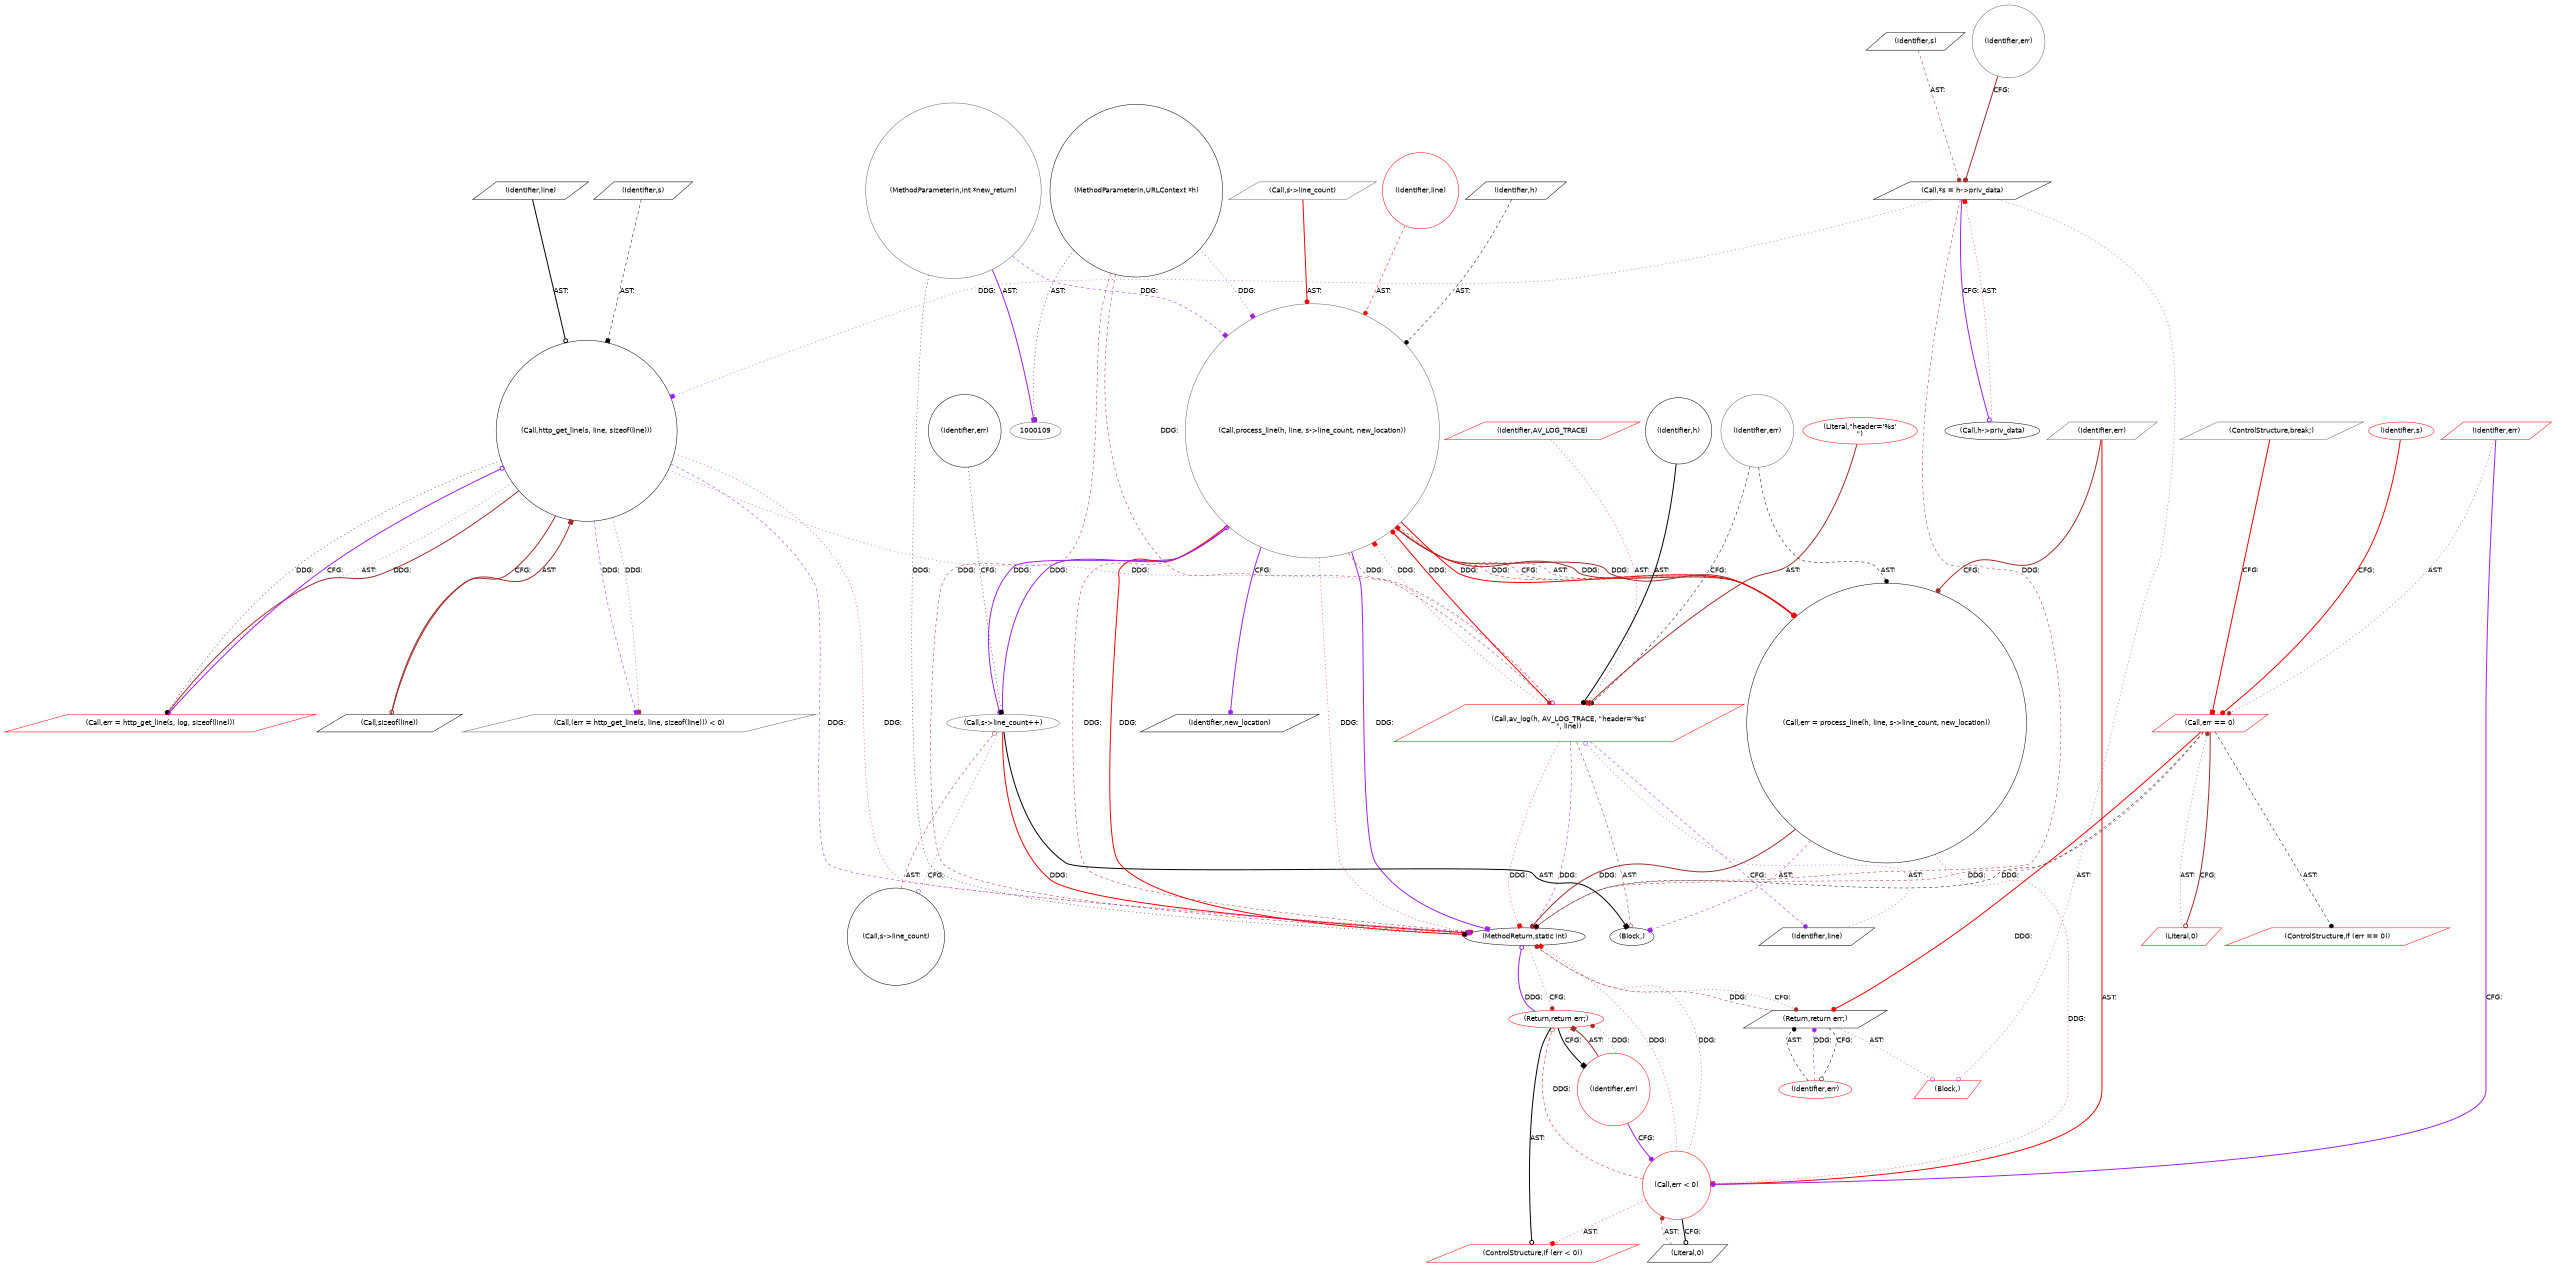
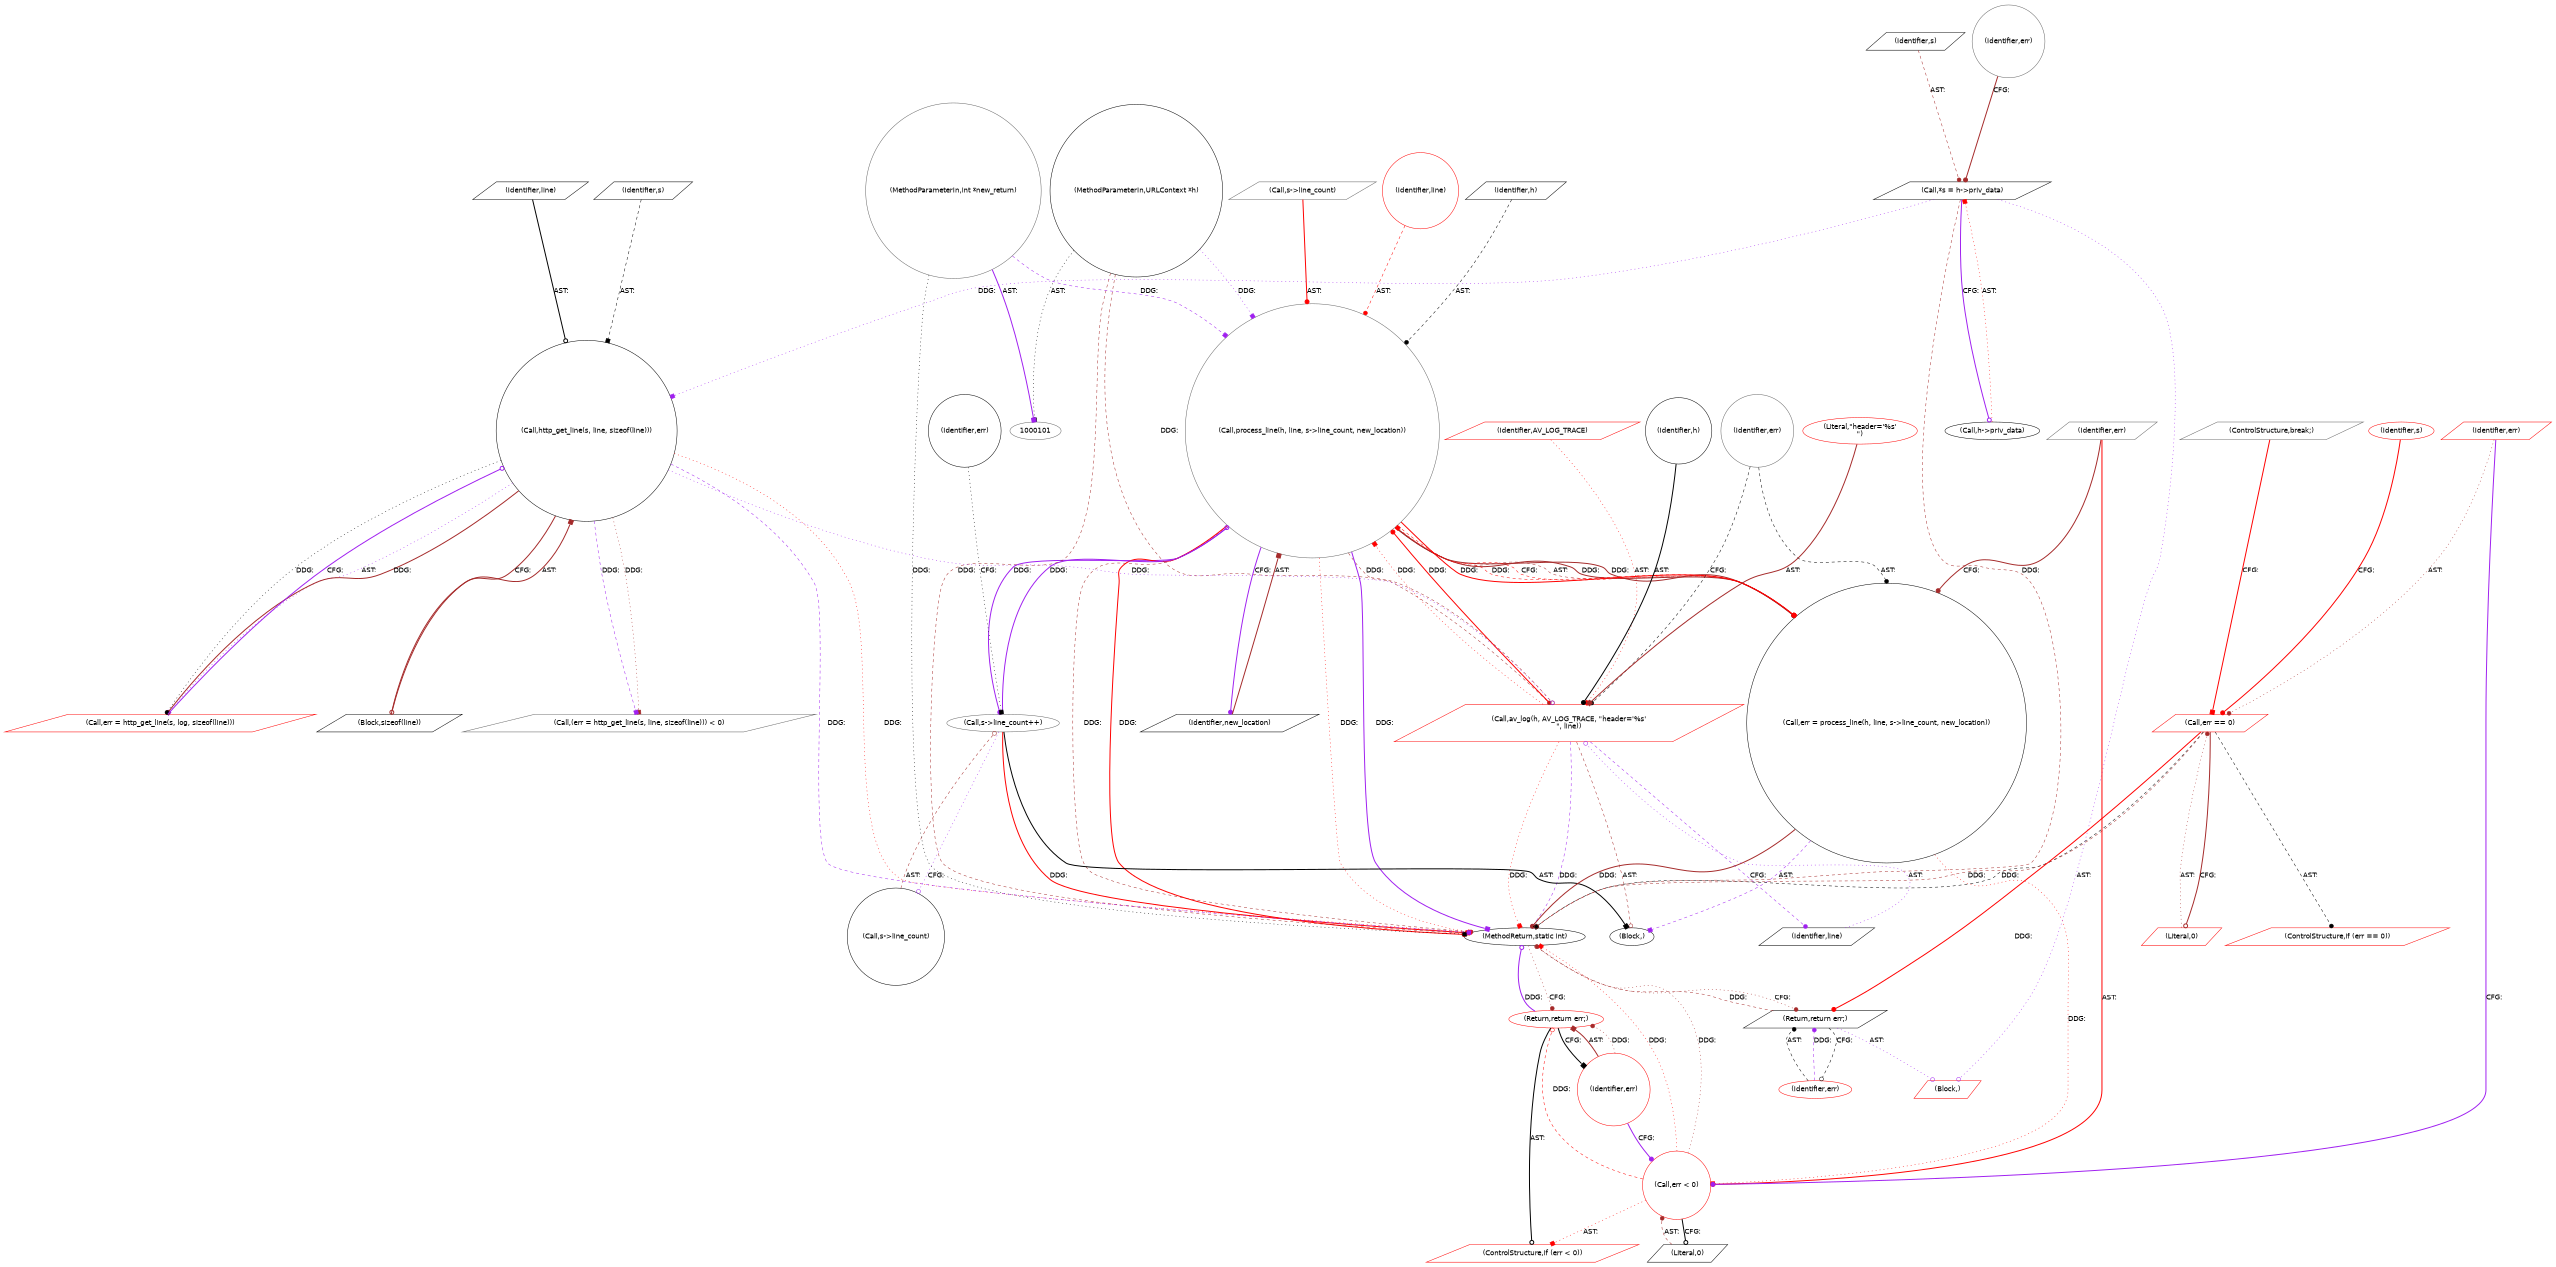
node "1000109": label "1000109" -> "1000101"
edge "(Identifier,new_location)" -> "(Call,process_line(h, line, s->line_count, new_location))": added, label "AST:"
node "(Call,sizeof(line))": label "(Call,sizeof(line))" -> "(Block,sizeof(line))"
